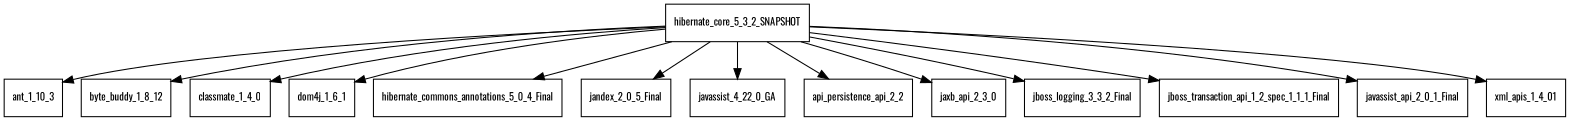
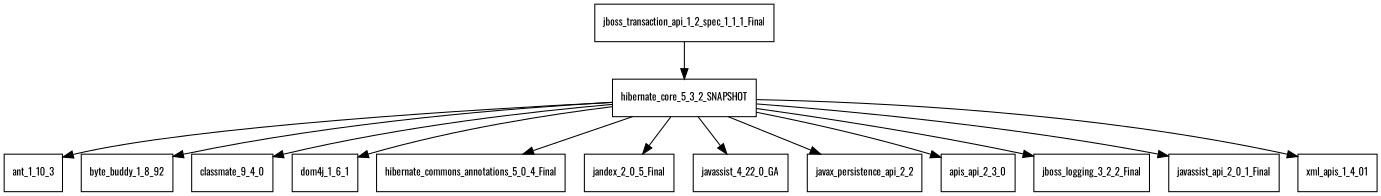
edge "hibernate_core_5_3_2_SNAPSHOT" -> "jboss_transaction_api_1_2_spec_1_1_1_Final": reversed
node "byte_buddy_1_8_12": label "byte_buddy_1_8_12" -> "byte_buddy_1_8_92"
node "classmate_1_4_0": label "classmate_1_4_0" -> "classmate_9_4_0"
node "api_persistence_api_2_2": label "api_persistence_api_2_2" -> "javax_persistence_api_2_2"
node "jaxb_api_2_3_0": label "jaxb_api_2_3_0" -> "apis_api_2_3_0"
node "jboss_logging_3_3_2_Final": label "jboss_logging_3_3_2_Final" -> "jboss_logging_3_2_2_Final"
